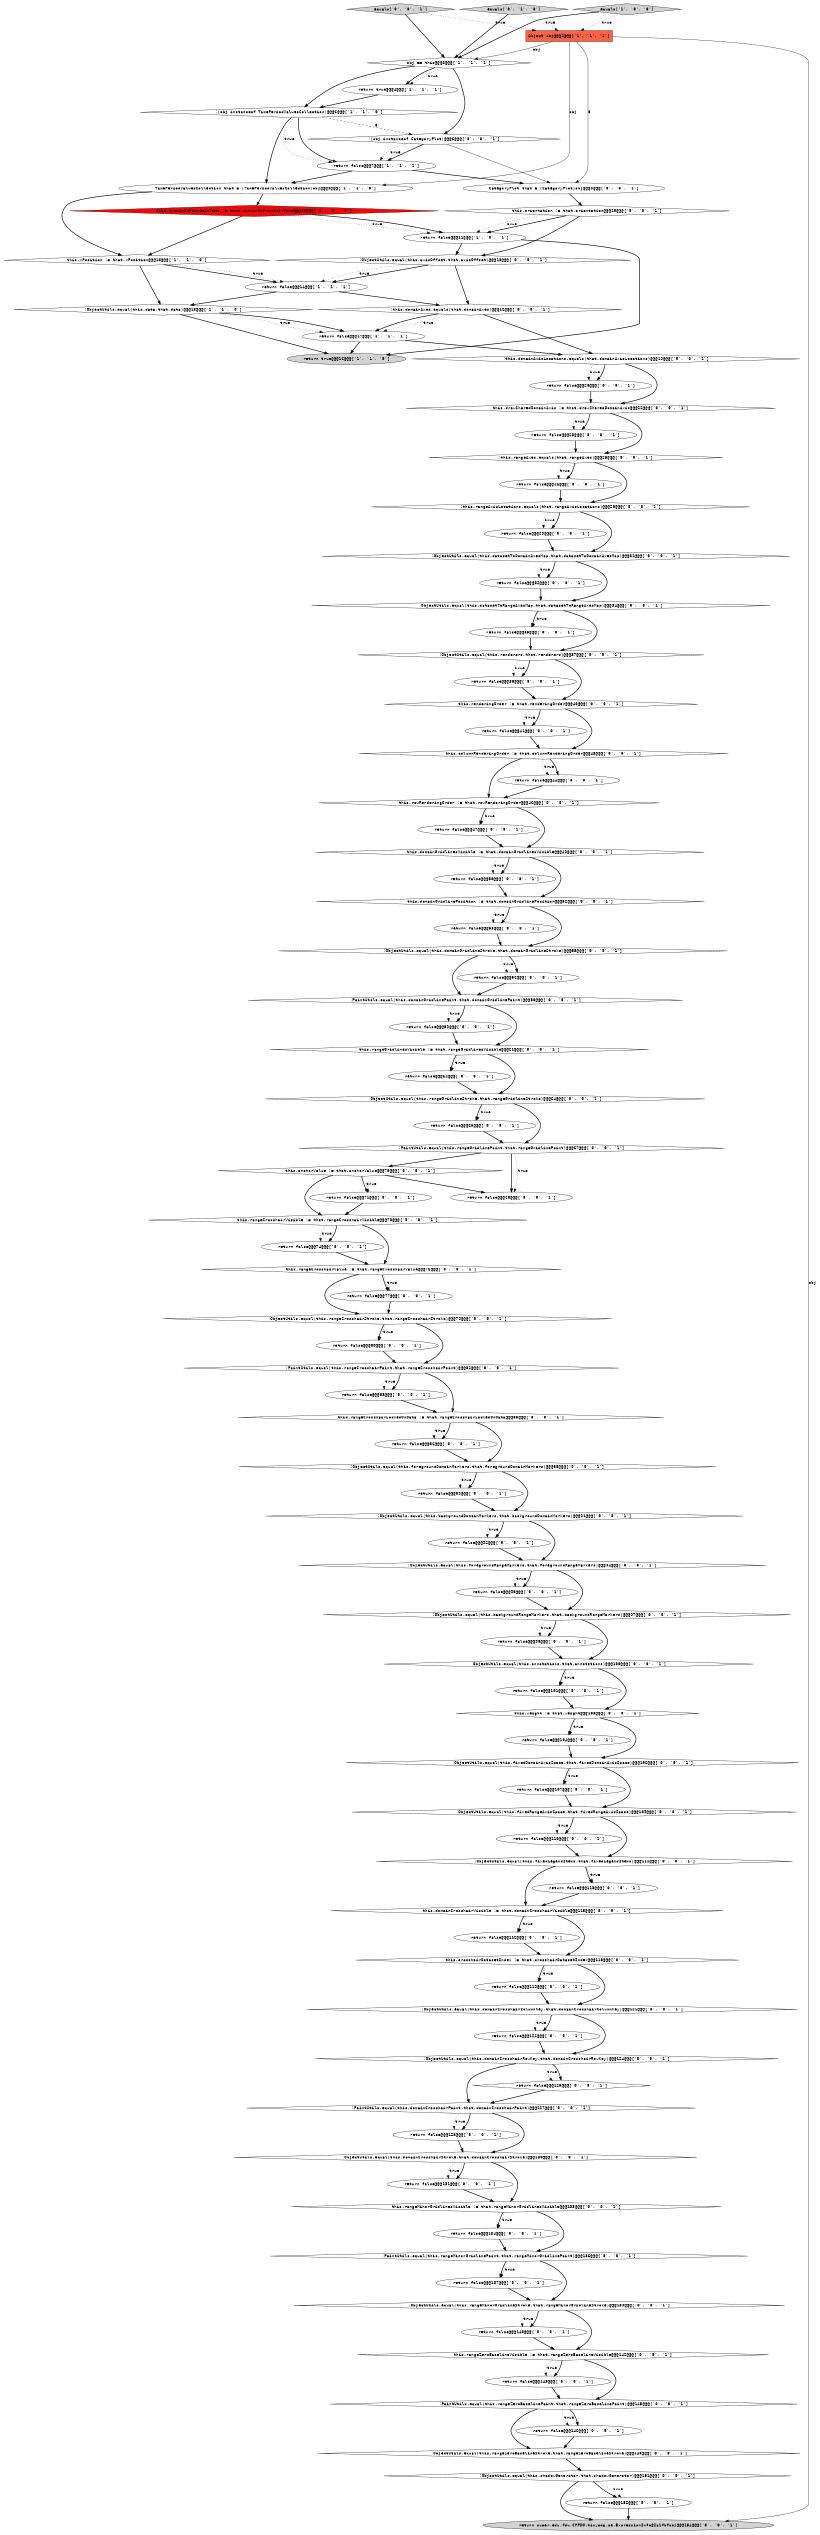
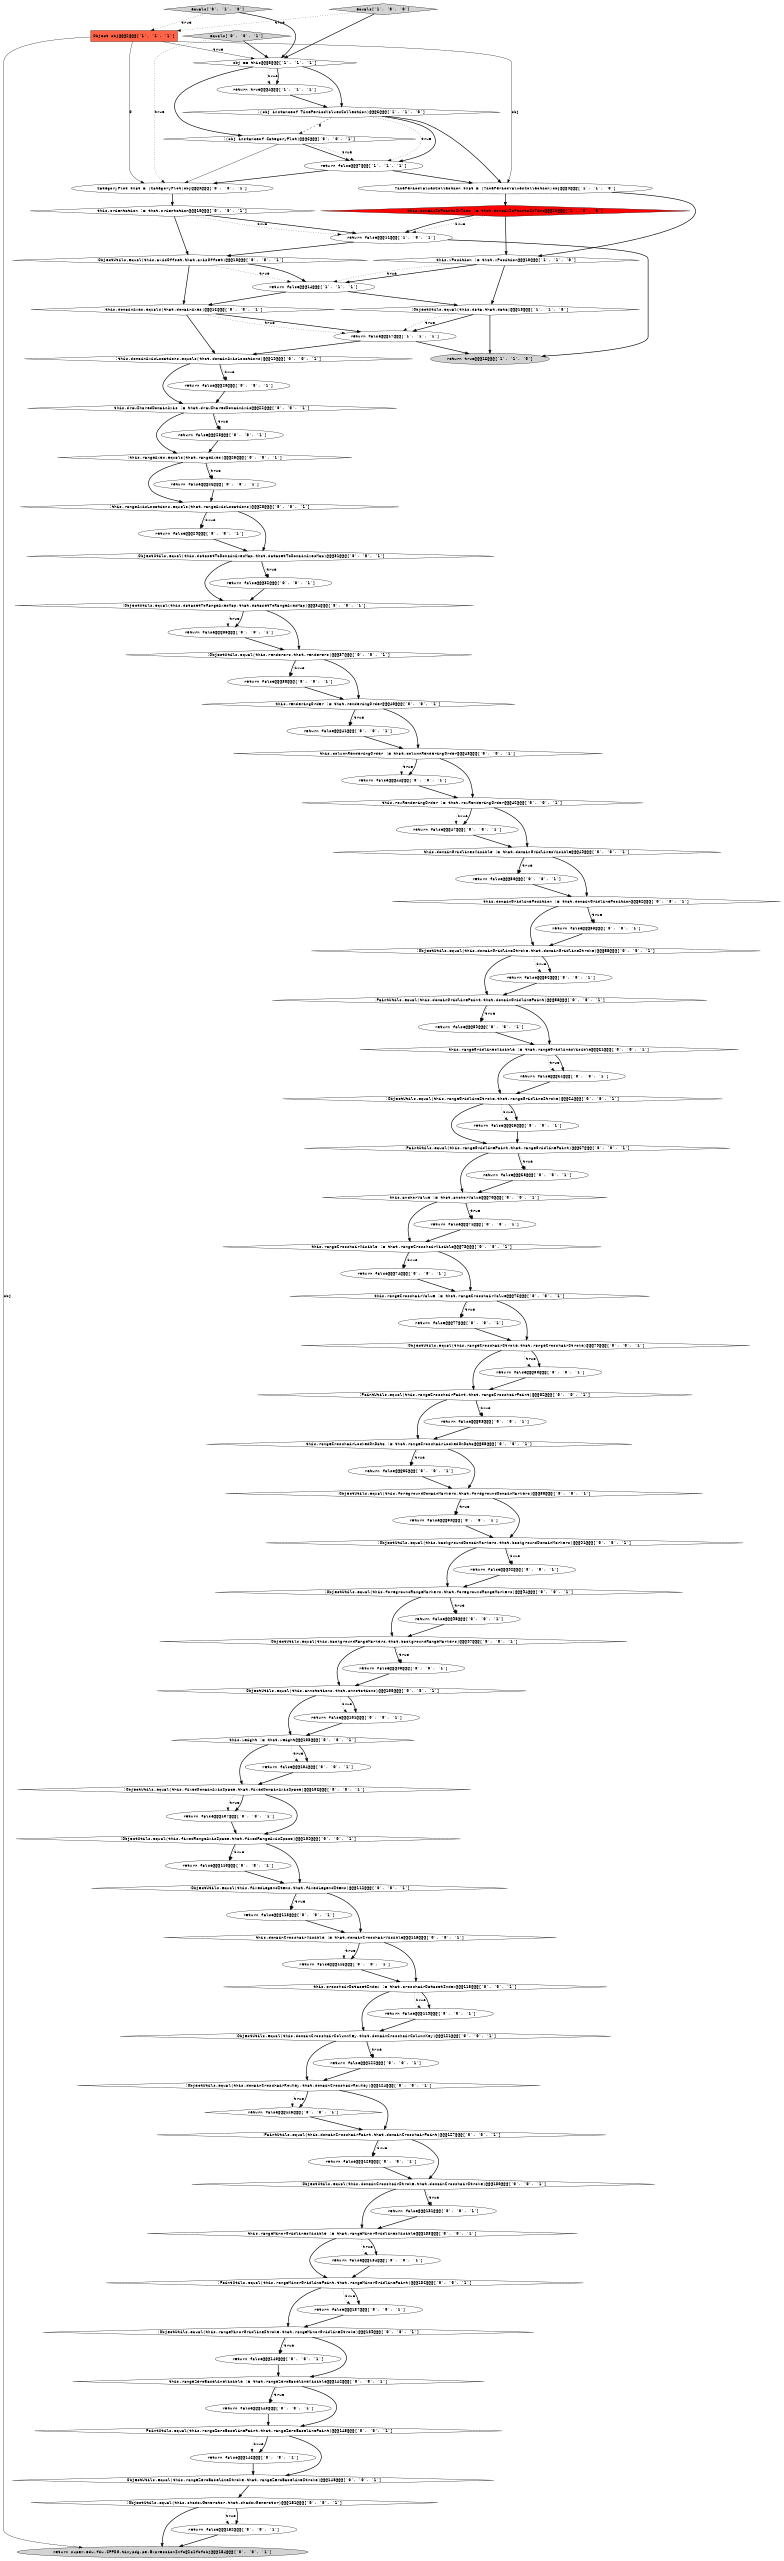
edge "equals['0', '0', '1']" -> "Object obj@@@2@@@['1', '1', '1']": now "equals['0', '0', '1']" -> "CategoryPlot that = (CategoryPlot)obj@@@9@@@['0', '0', '1']"
edge "Object obj@@@2@@@['1', '1', '1']" -> "obj == this@@@3@@@['1', '1', '1']": label "obj" -> "true"
edge "this.anchorValue != that.anchorValue@@@70@@@['0', '0', '1']" -> "return false@@@68@@@['0', '0', '1']": reversed
